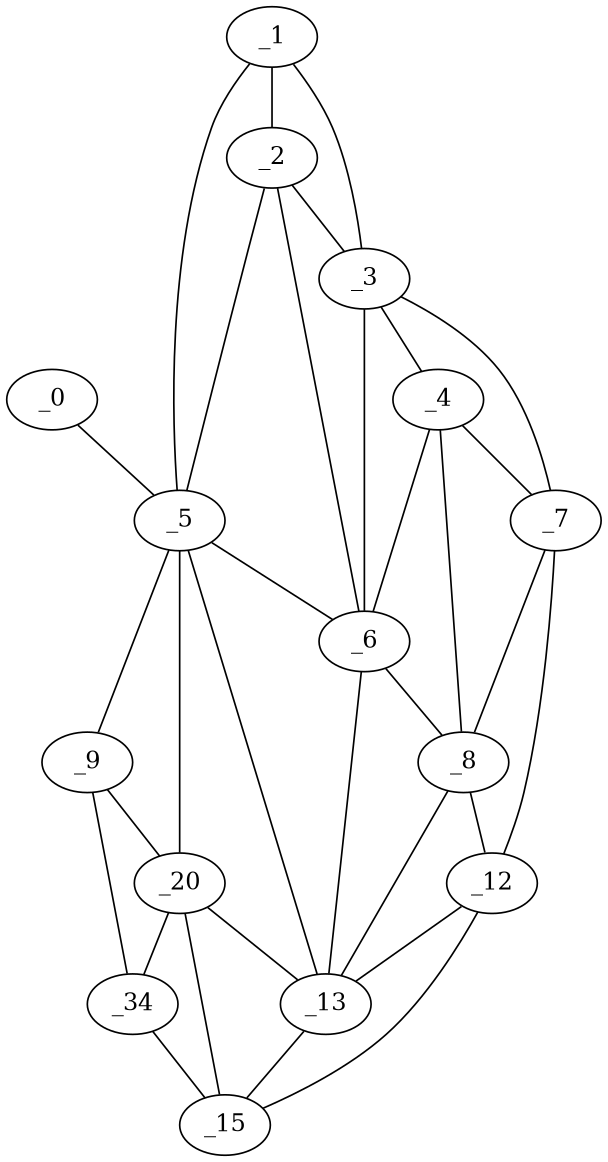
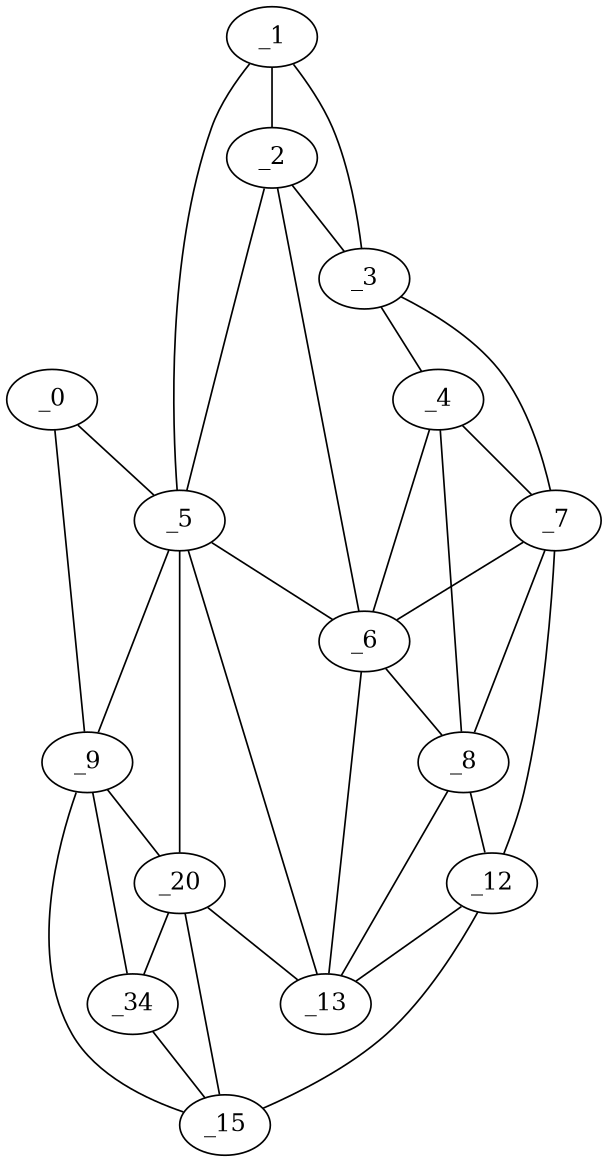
edge "_3" -- "_6": now "_7" -- "_6"
edge "_0" -- "_9": added
edge "_13" -- "_15": now "_9" -- "_15"
